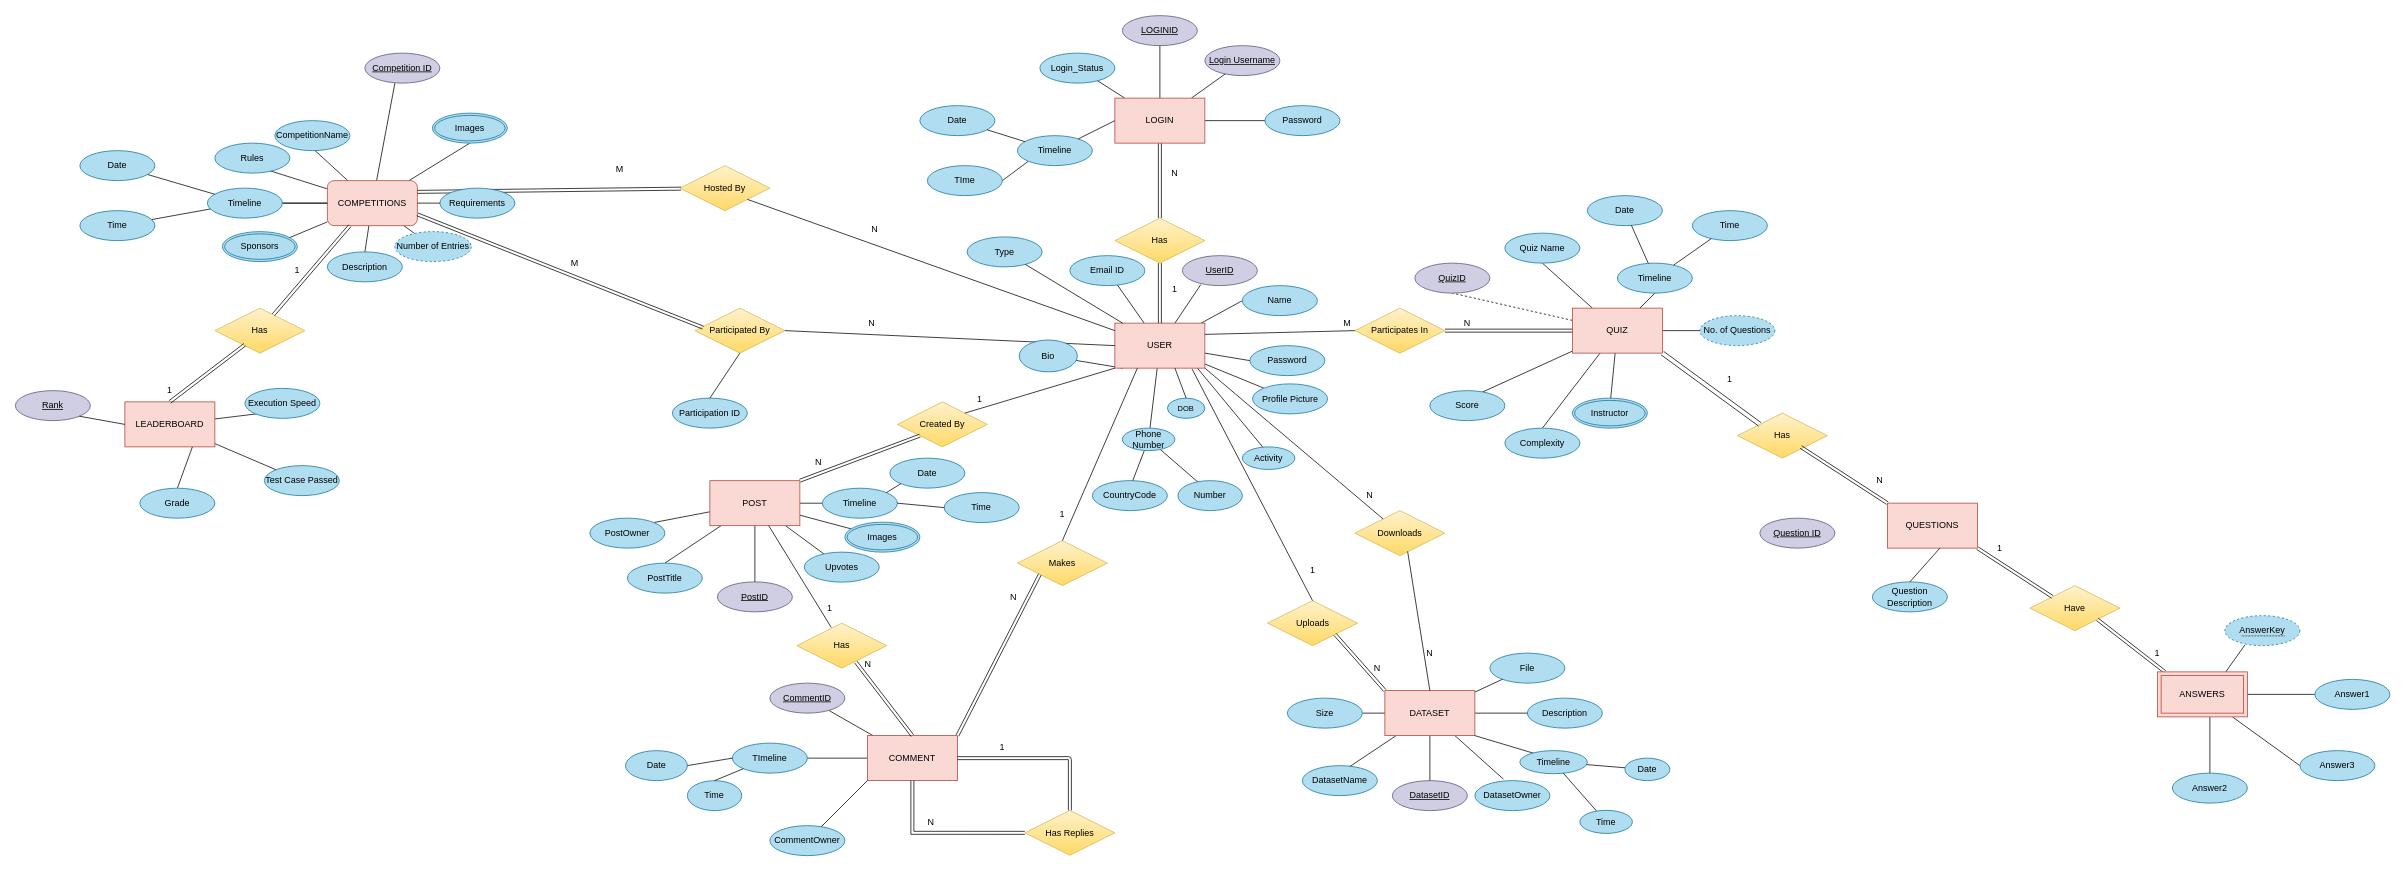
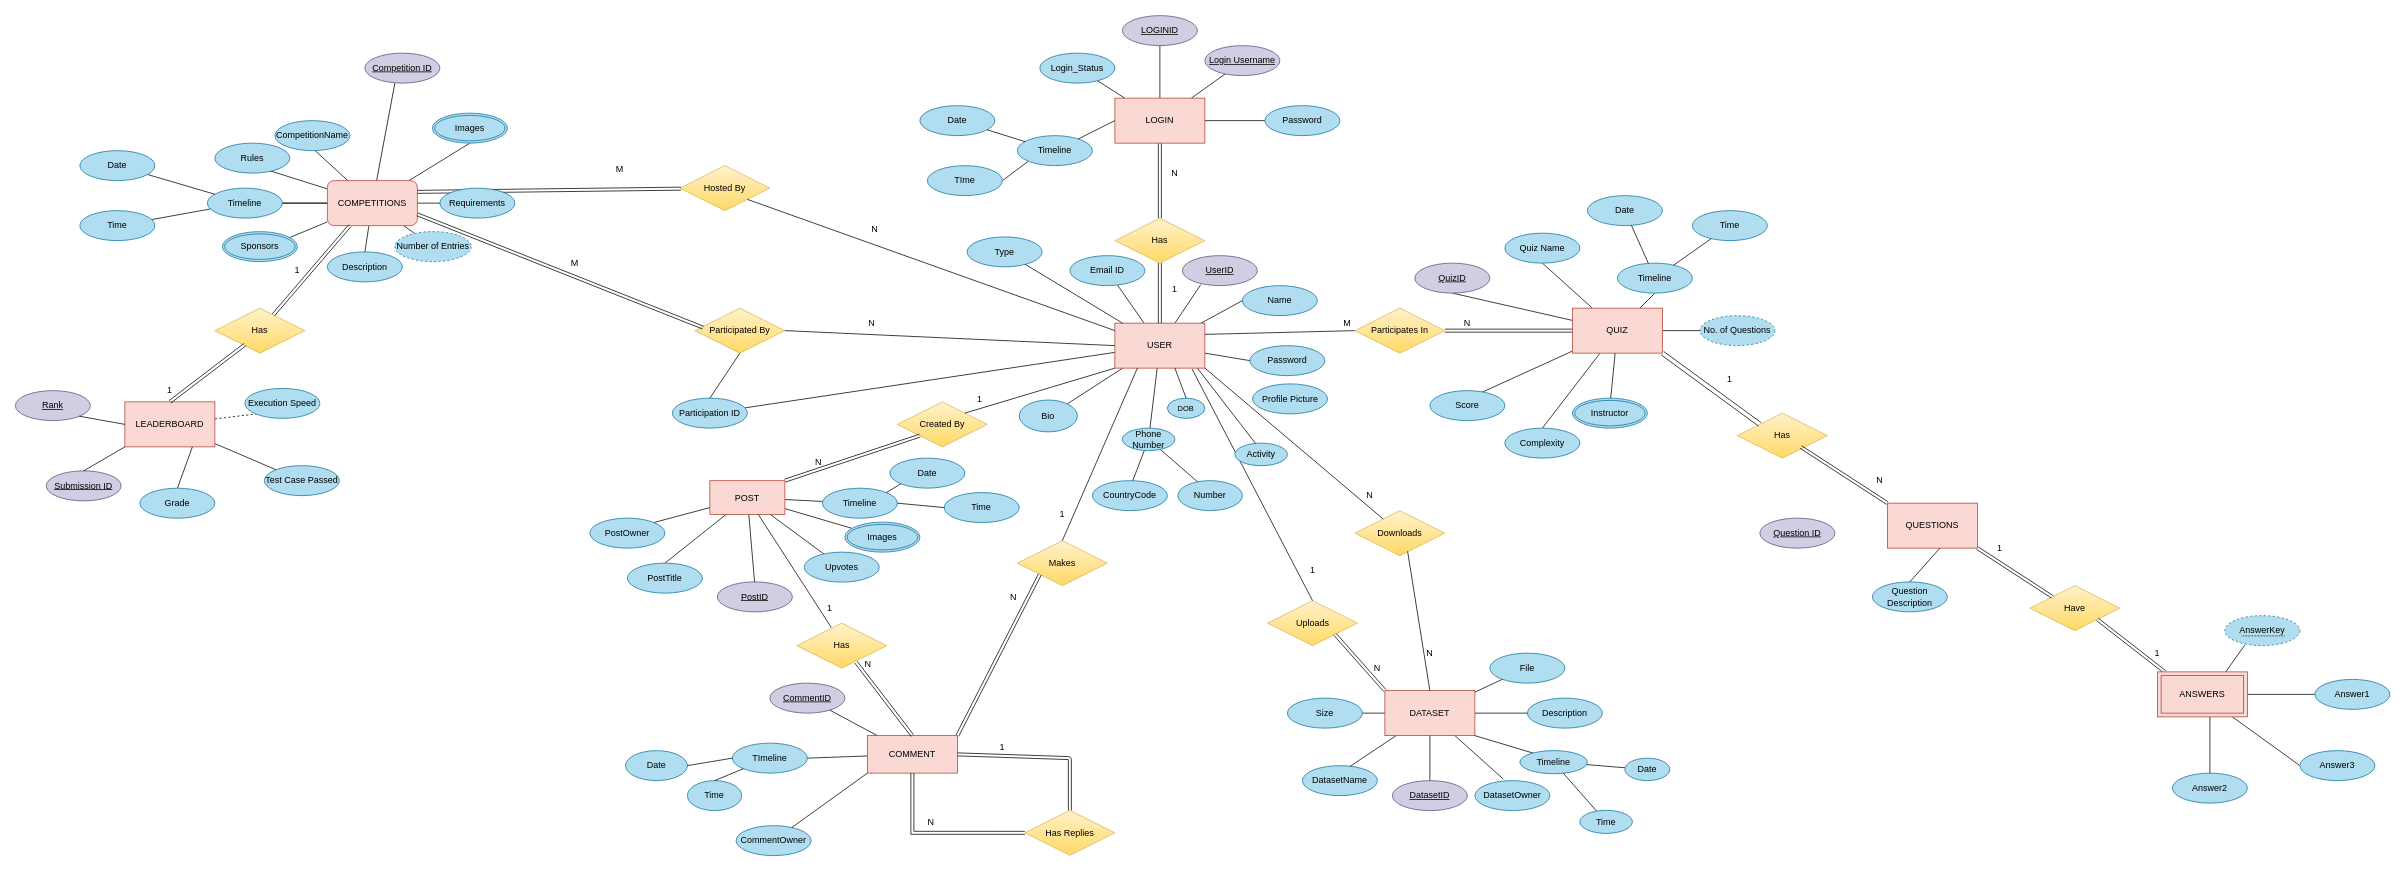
edge "QuizID" -- "QUIZ": style dashed -> solid
node "Bio": moved (1048, 356) -> (1048, 416)
edge "USER" -- "Profile Picture": now "USER" -- "Participation ID"
edge "Execution Speed" -- "LEADERBOARD": style solid -> dashed
edge "LEADERBOARD" -- "Submission ID": added
node "Activity": moved (1269, 458) -> (1261, 454)
node "Submission ID": added
node "POST": size 90x45 -> 75x34
node "COMMENT": size 90x45 -> 90x38
node "CommentOwner": moved (807, 840) -> (774, 840)
